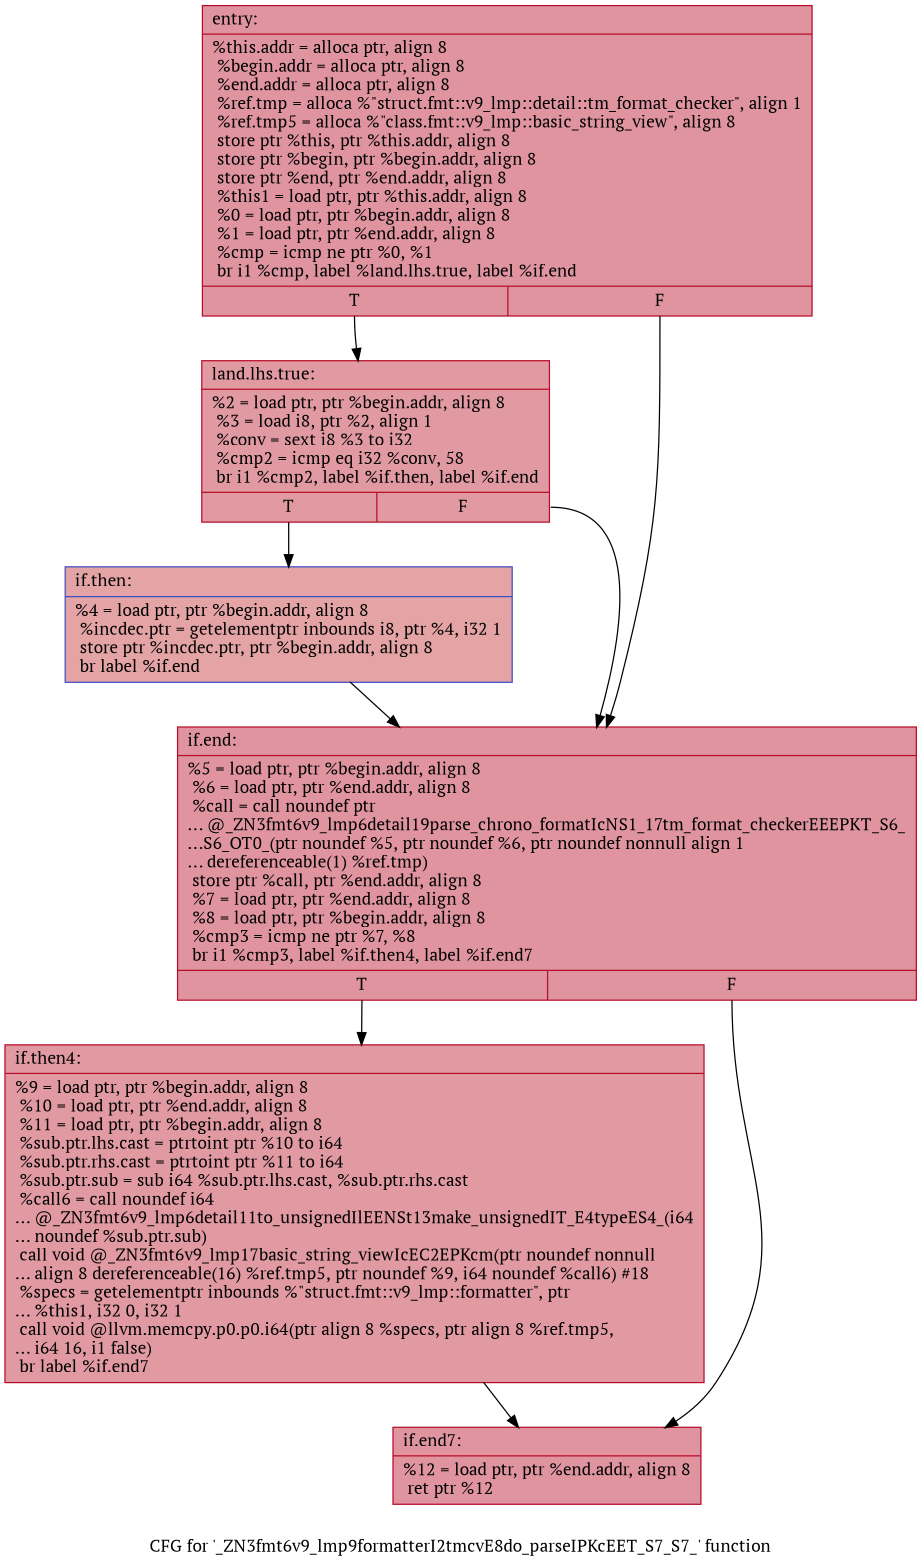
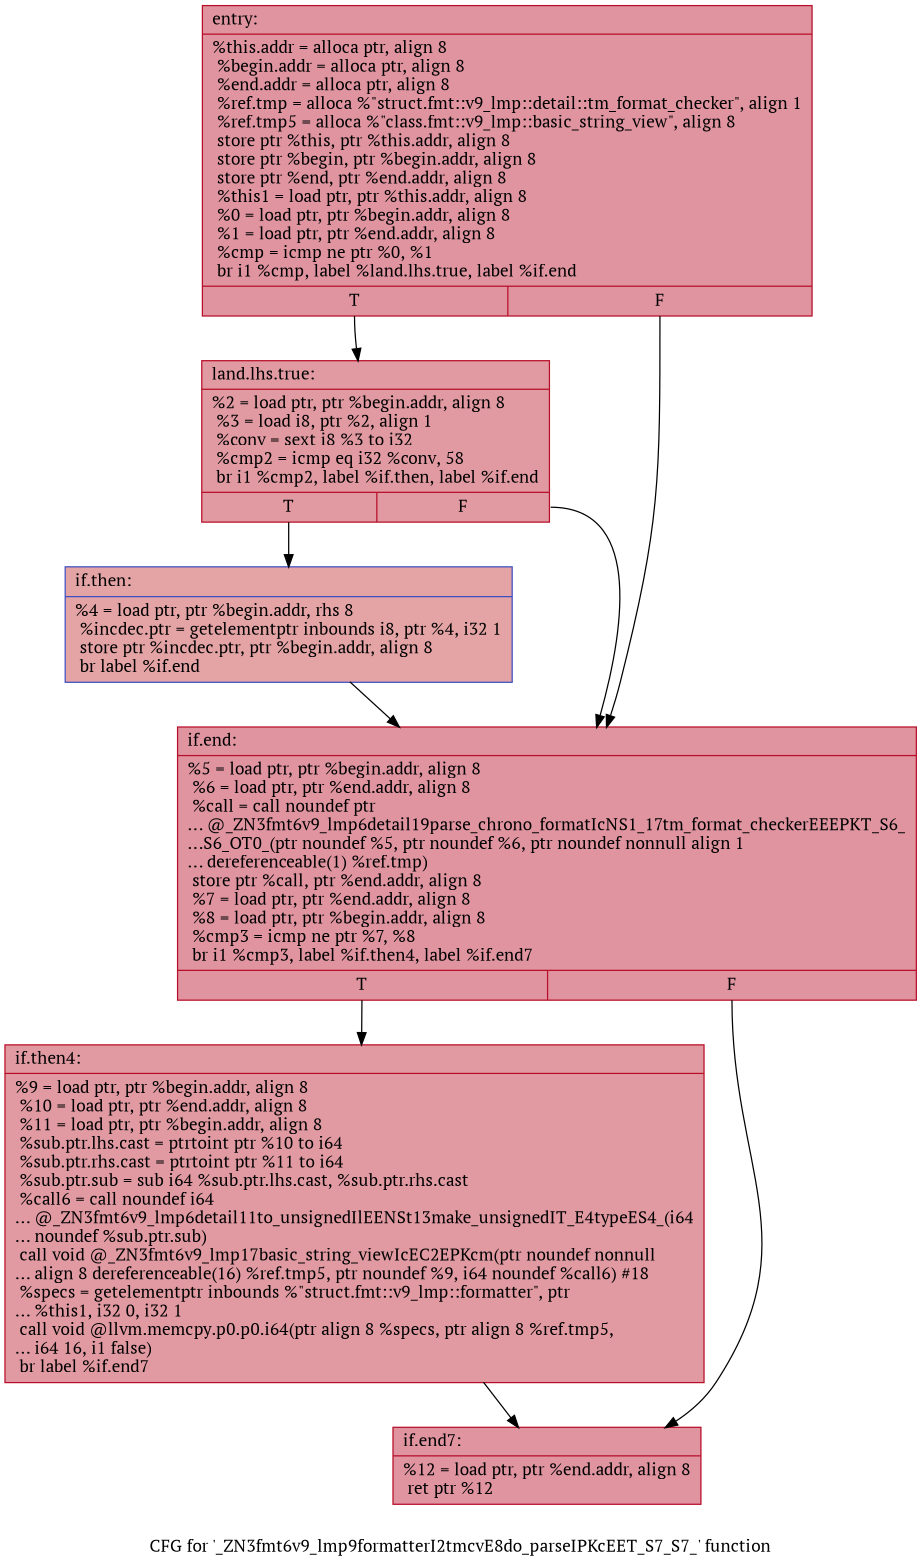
node "if.then:": text "%4 = load ptr, ptr %begin.addr, align 8" -> "%4 = load ptr, ptr %begin.addr, rhs 8"
